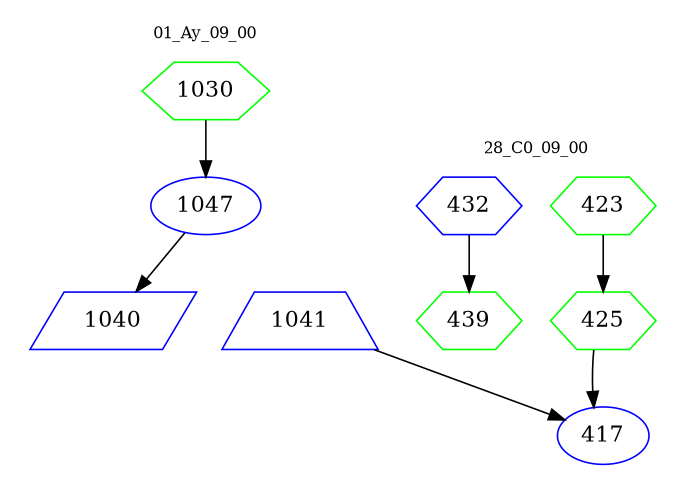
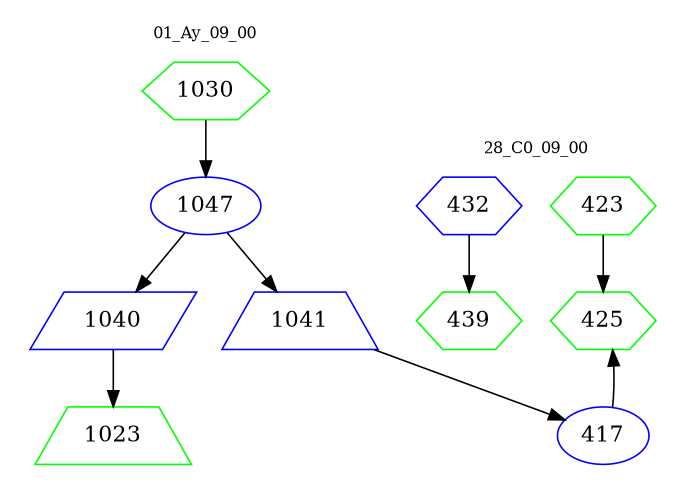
edge "1047" -> "1041": added
edge "425" -> "417": reversed
node "1023": added
